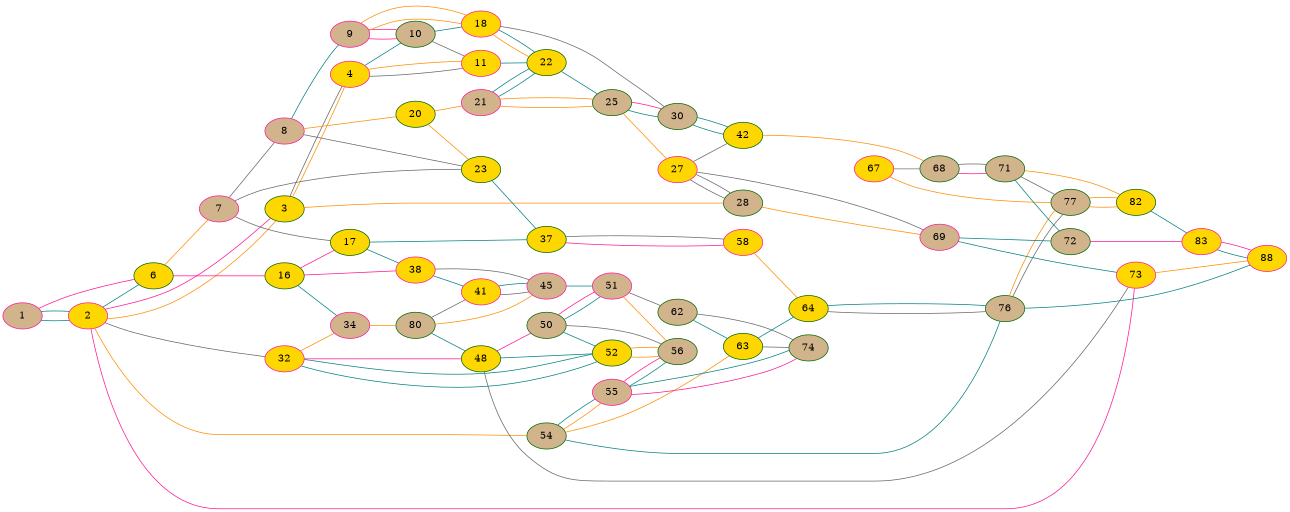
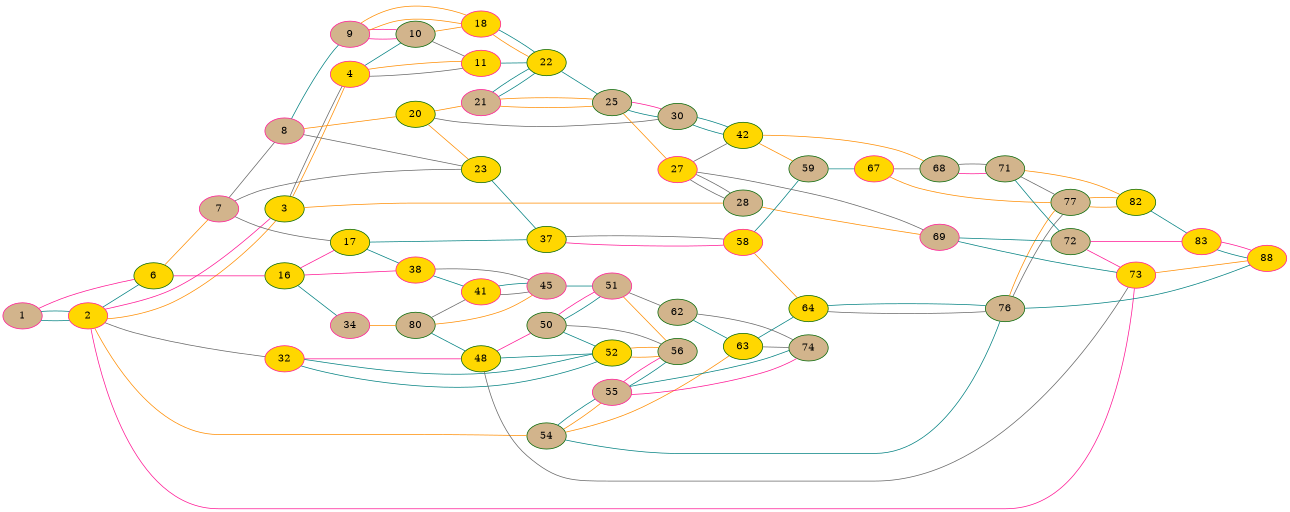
edge "18" -- "10": color teal -> darkorange
edge "18" -- "30": now "20" -- "30"
node "59": added
edge "72" -- "73": added
edge "34" -- "32": removed
